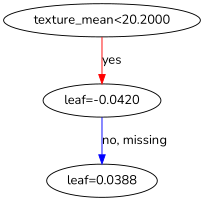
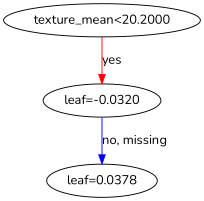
node "leaf=-0.0420": label "leaf=-0.0420" -> "leaf=-0.0320"
node "leaf=0.0388": label "leaf=0.0388" -> "leaf=0.0378"
